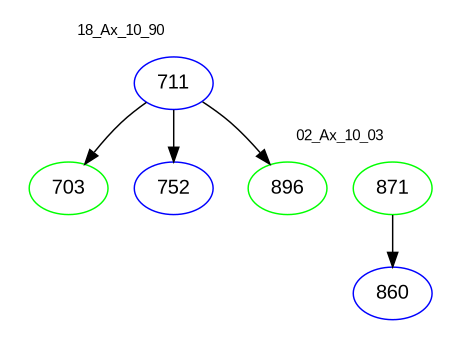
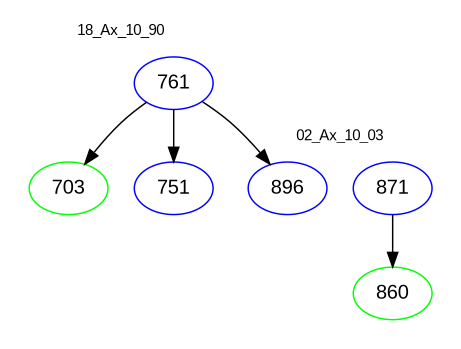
node "711": label "711" -> "761"
node "752": label "752" -> "751"
node "896": color green -> blue
node "871": color green -> blue
node "860": color blue -> green
